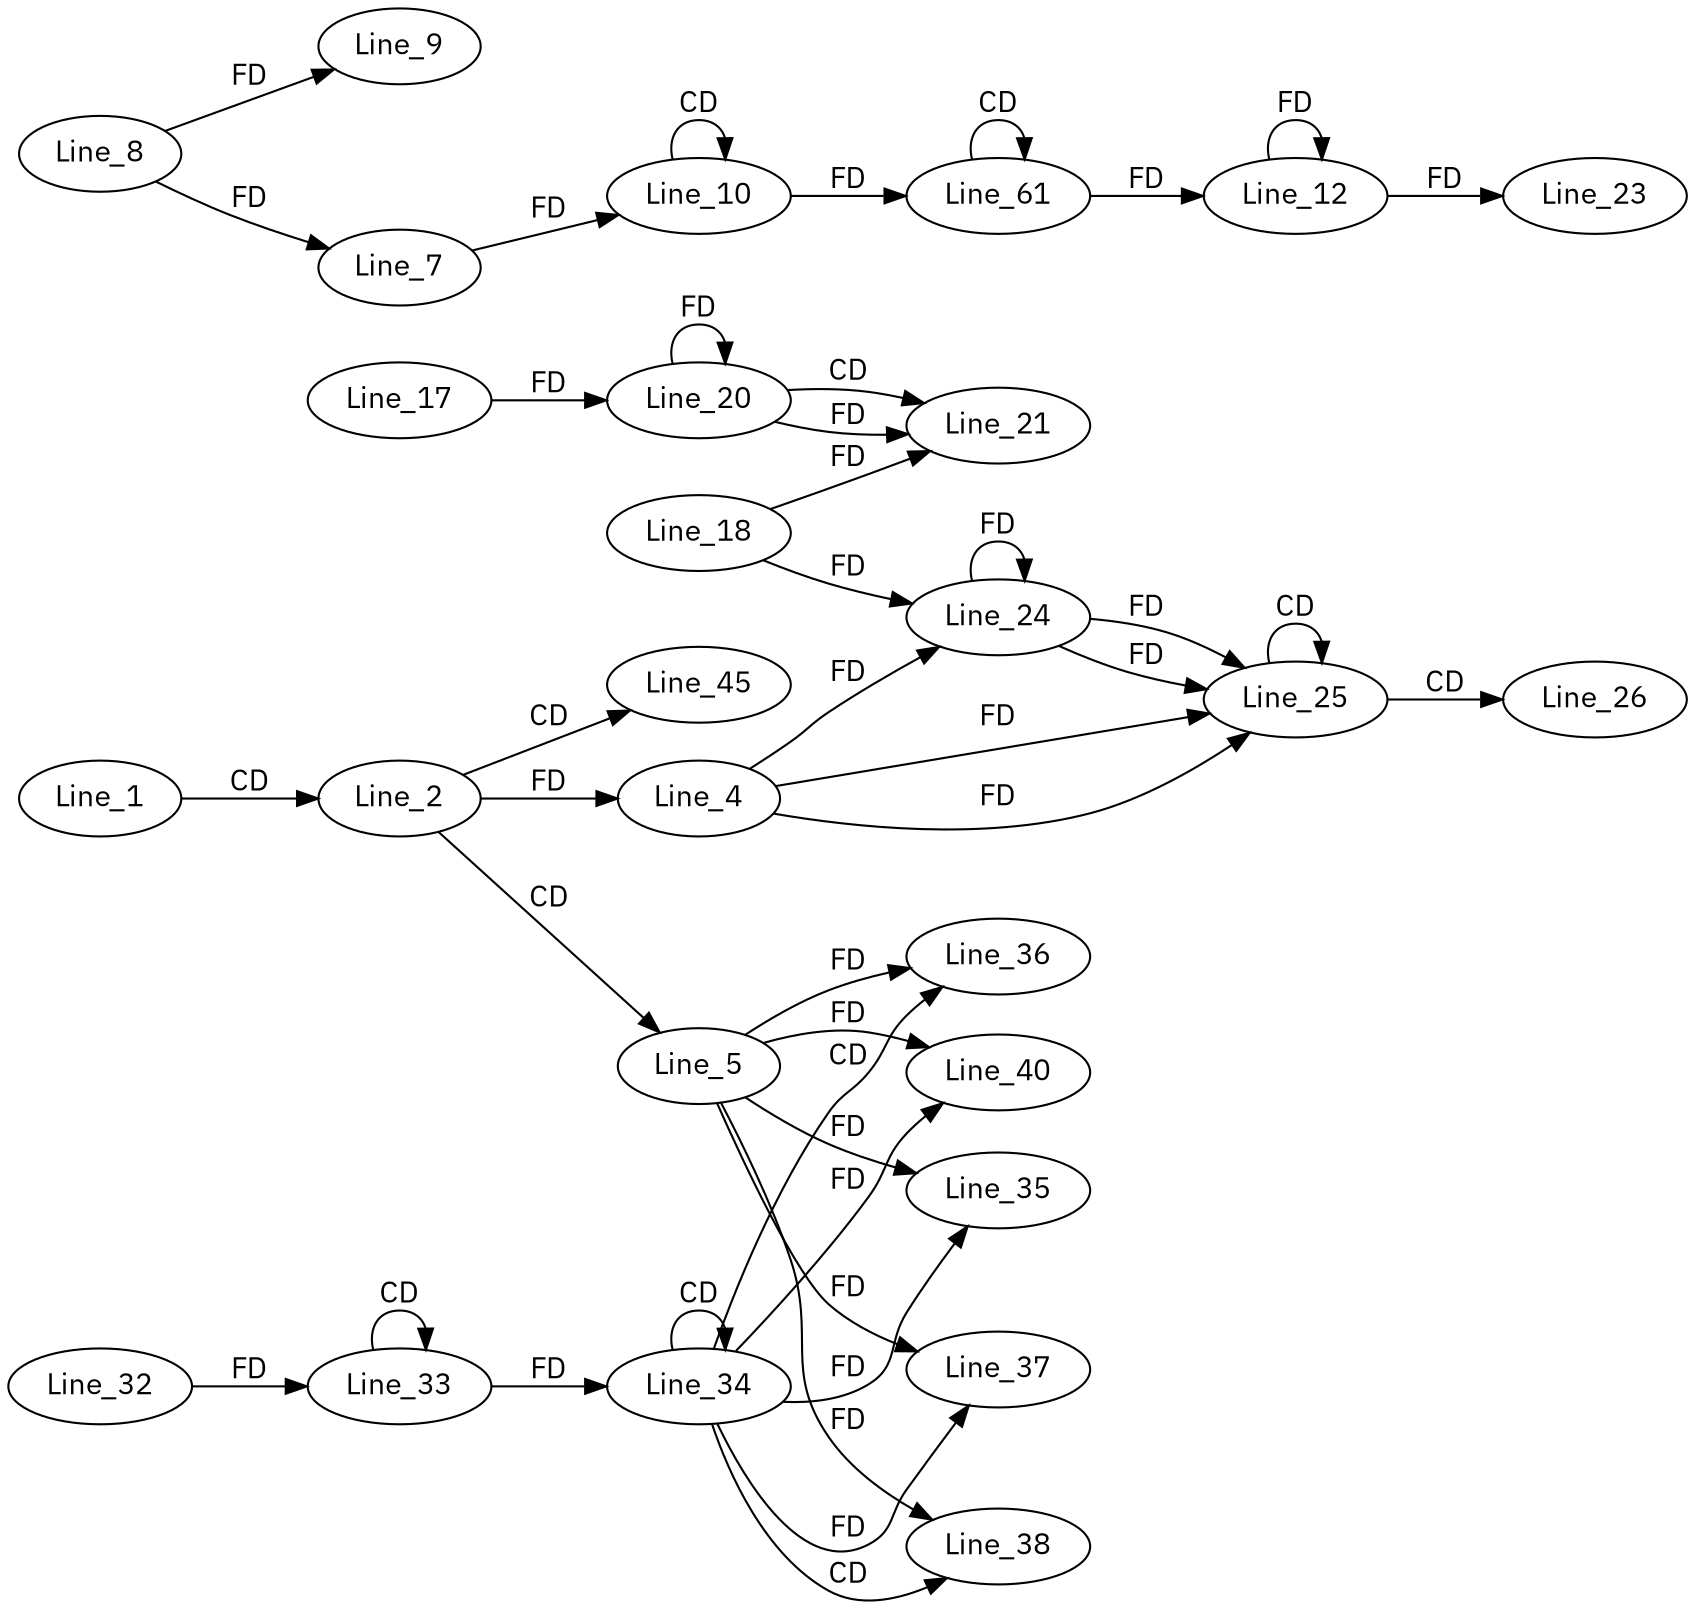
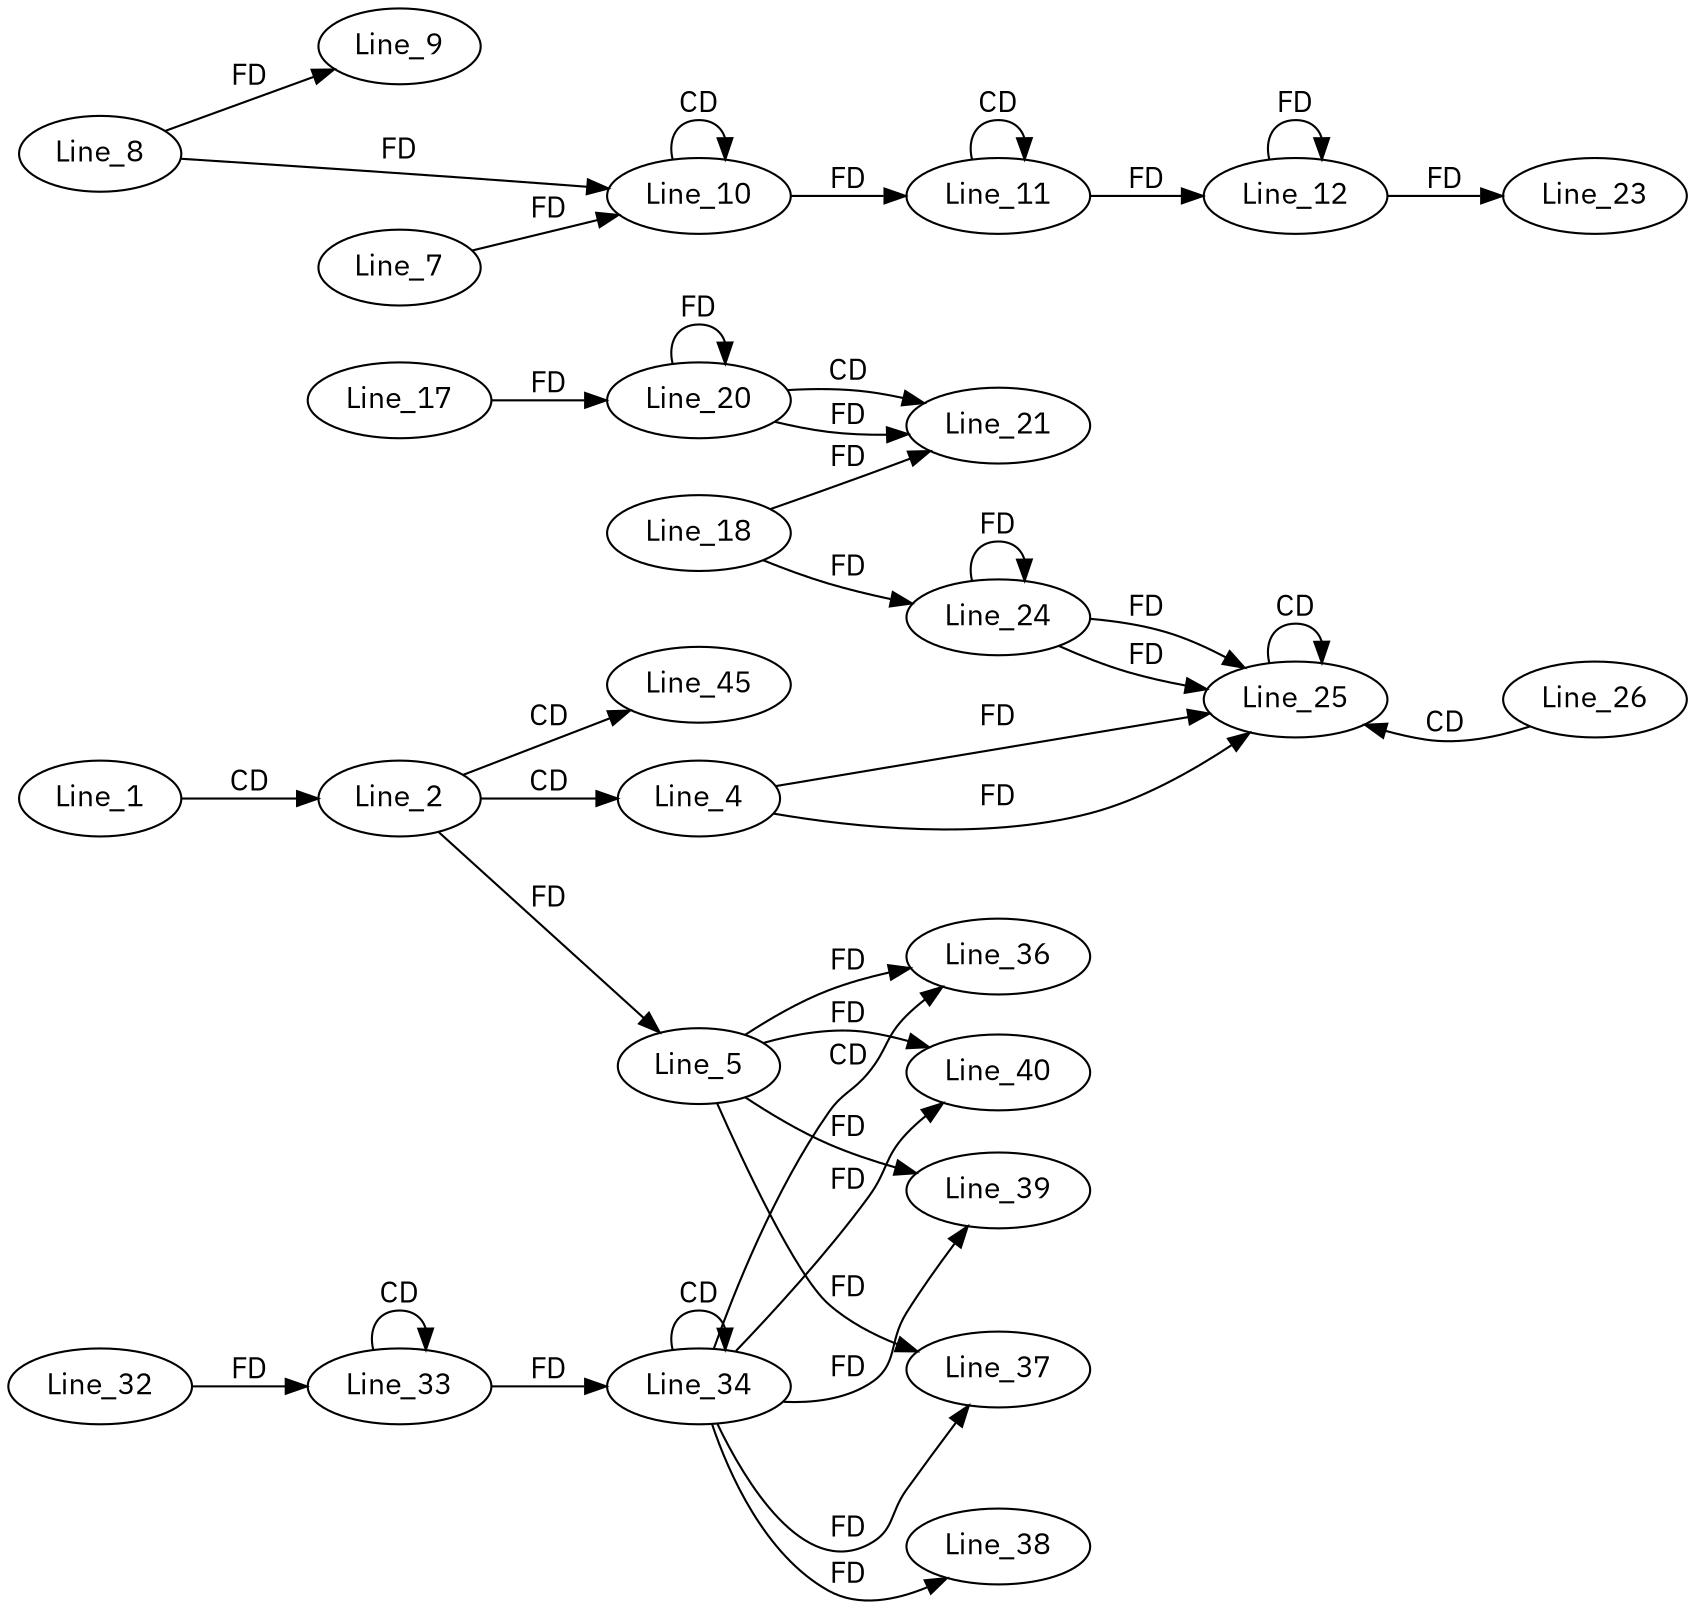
node "Line_61": label "Line_61" -> "Line_11"
edge "Line_8" -> "Line_7": now "Line_8" -> "Line_10"
edge "Line_25" -> "Line_26": reversed
edge "Line_4" -> "Line_24": removed, label "FD"
edge "Line_2" -> "Line_4": label "FD" -> "CD"
edge "Line_2" -> "Line_5": label "CD" -> "FD"
node "Line_35": label "Line_35" -> "Line_39"
edge "Line_5" -> "Line_38": removed, label "FD"
edge "Line_34" -> "Line_38": label "CD" -> "FD"
